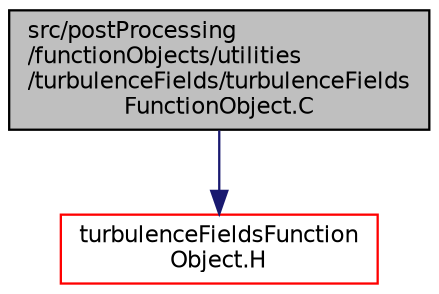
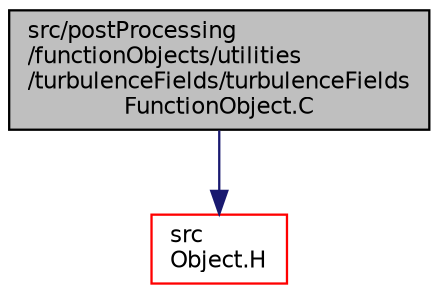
node "turbulenceFieldsFunction Object.H": label "turbulenceFieldsFunction Object.H" -> "src Object.H"
